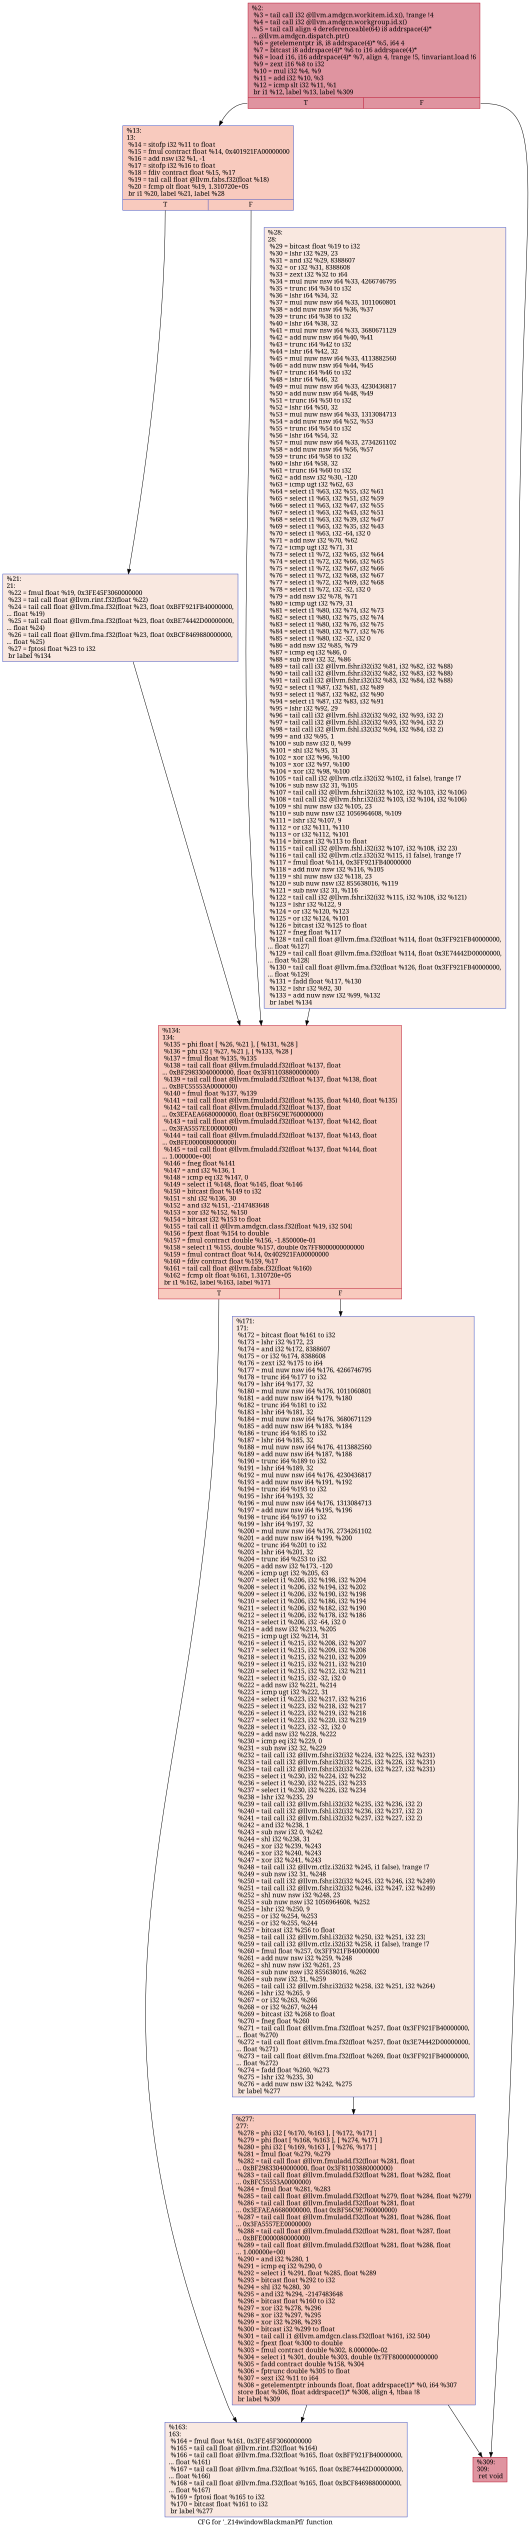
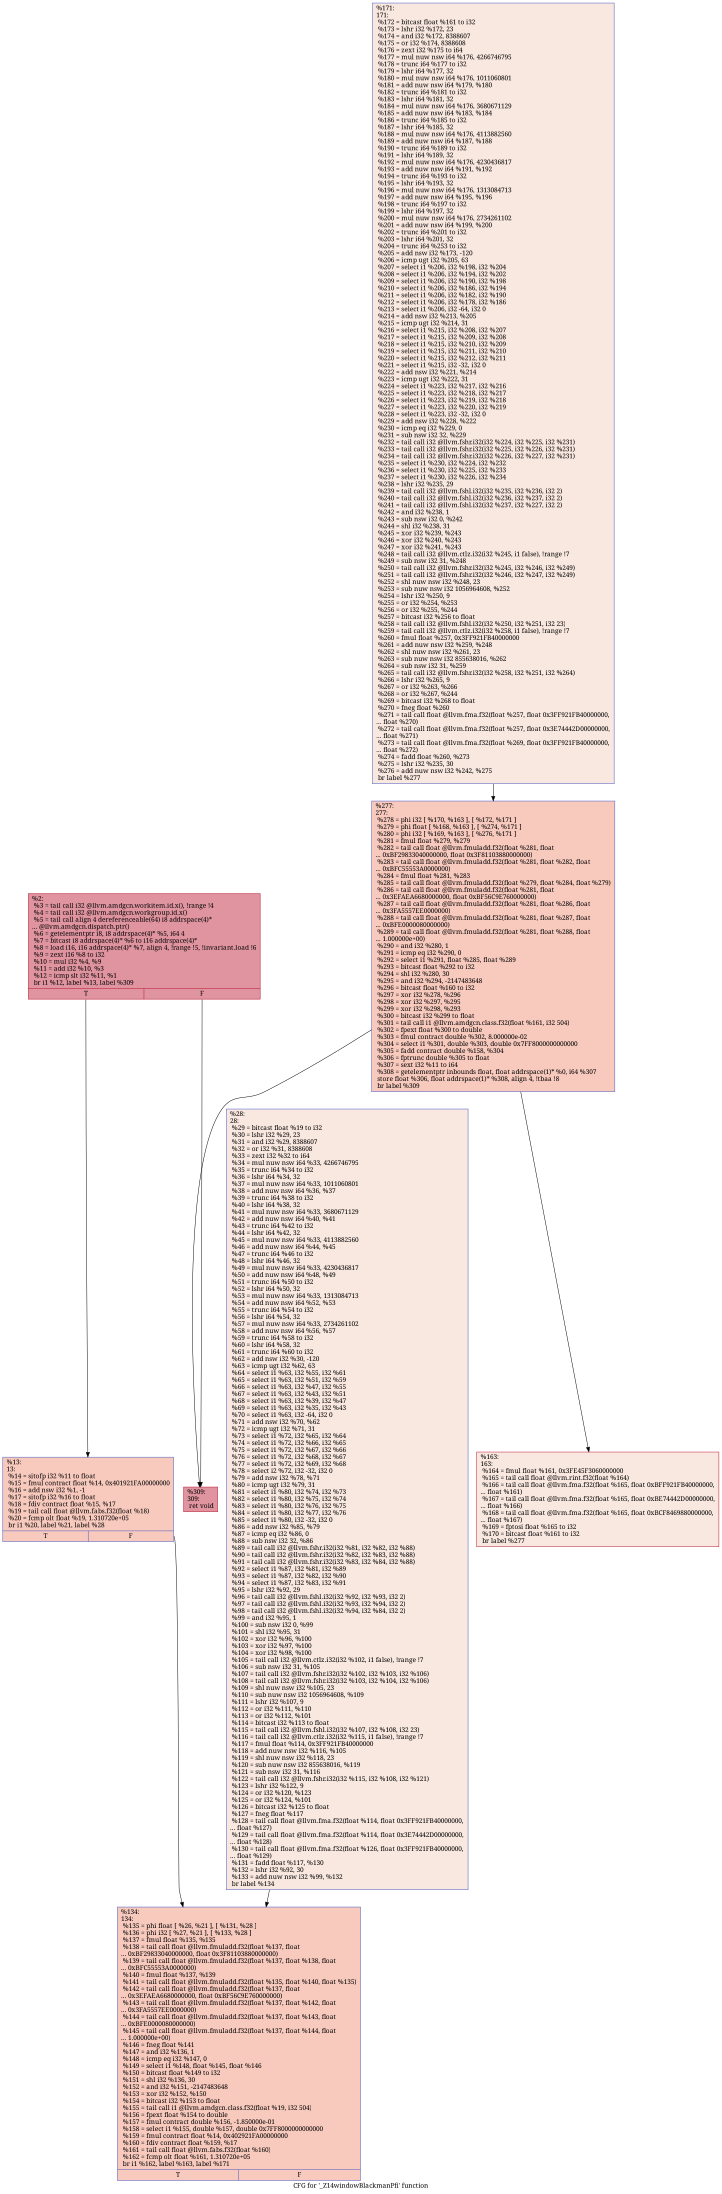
node "%28:": text "%78 = select i1 %72, i32 -32, i32 0" -> "%78 = select i2 %72, i32 -32, i32 0"
node "%21:": removed
node "%134:": color #b70d28ff -> #3d50c3ff
edge "%134:" -> "%171:": removed
edge "%134:" -> "%163:": removed
node "%163:": color #3d50c3ff -> #b70d28ff
